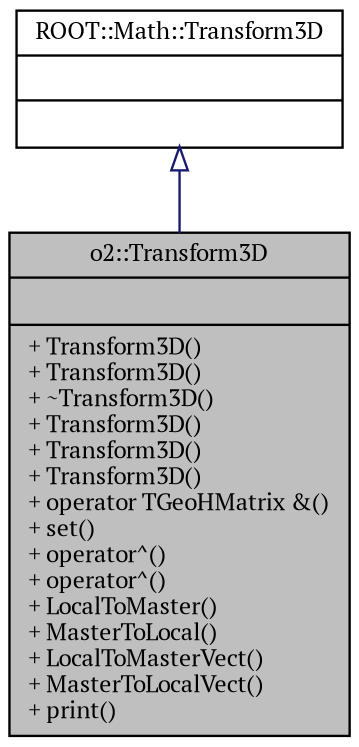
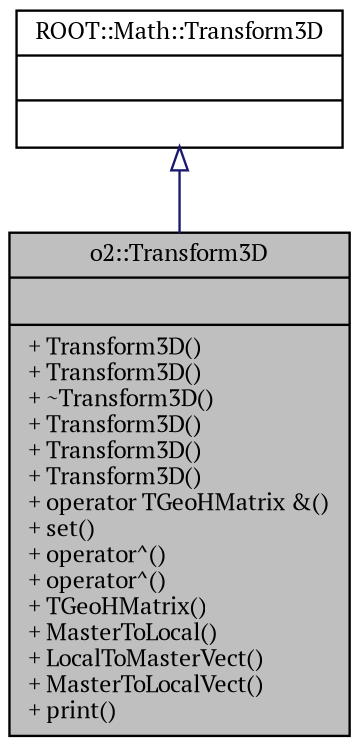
node "o2::Transform3D": text "+ LocalToMaster()" -> "+ TGeoHMatrix()"
